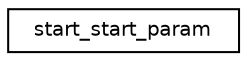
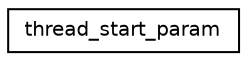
node "start_start_param": label "start_start_param" -> "thread_start_param"
